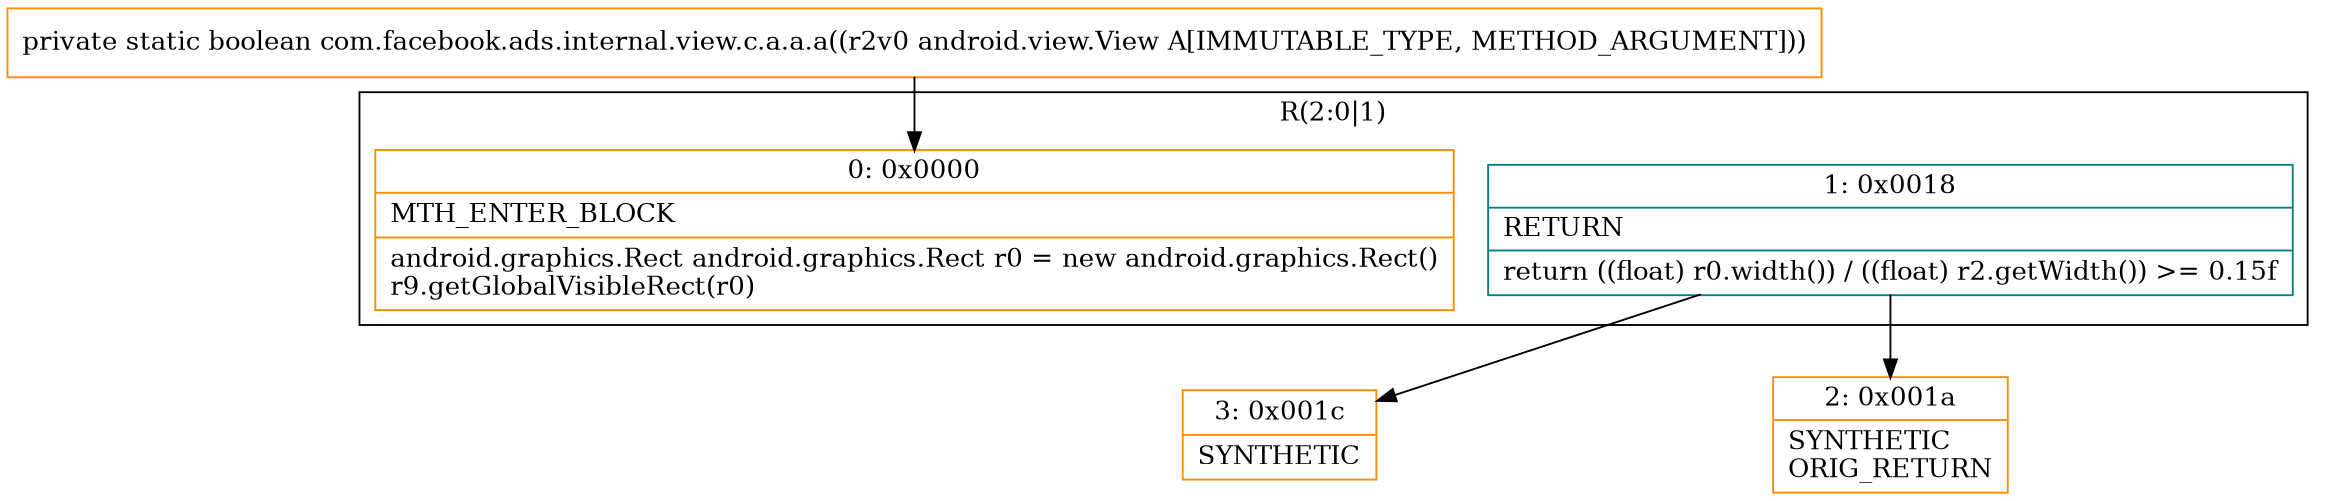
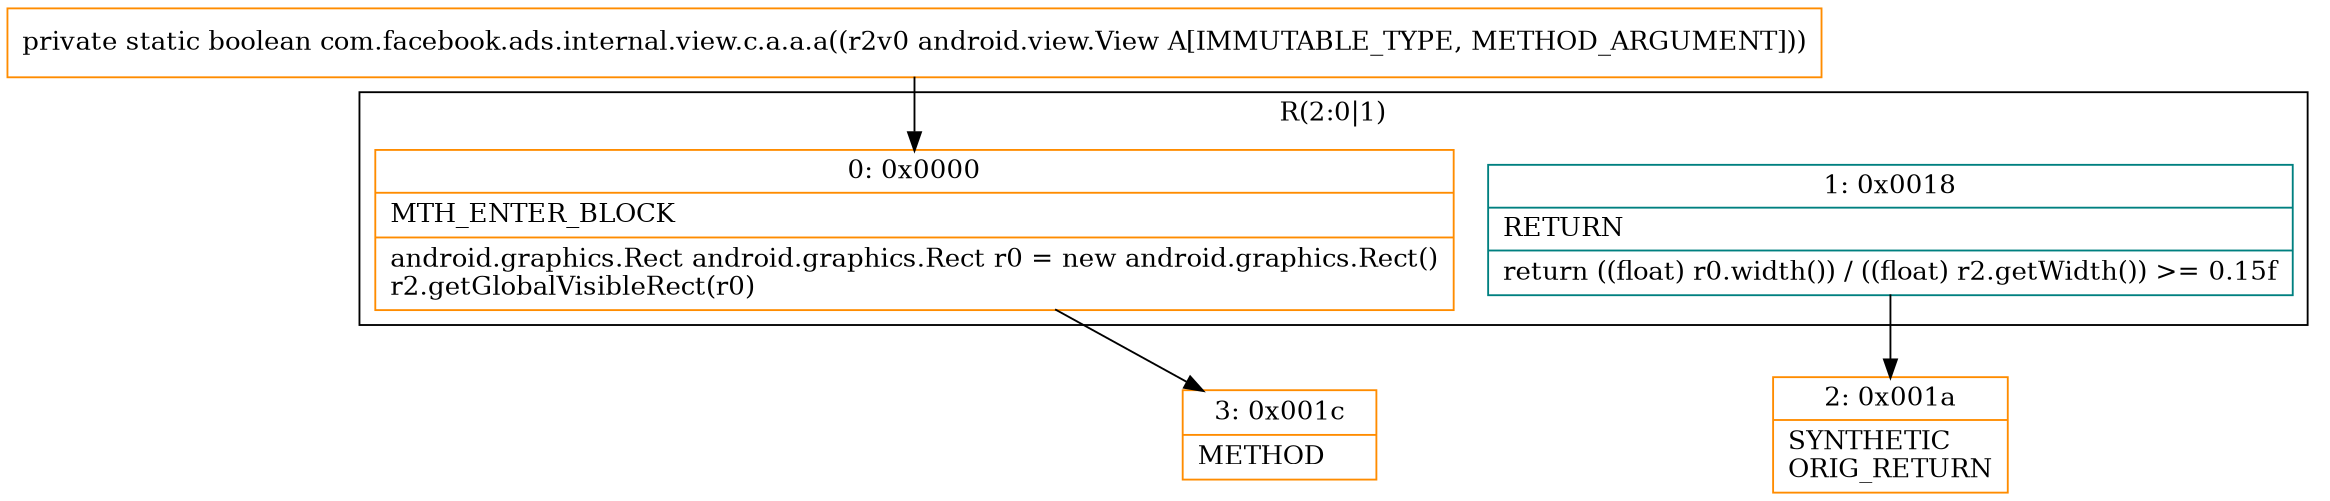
node "0: 0x0000": text "r9.getGlobalVisibleRect(r0)" -> "r2.getGlobalVisibleRect(r0)"
edge "1: 0x0018" -> "3: 0x001c": now "0: 0x0000" -> "3: 0x001c"
node "3: 0x001c": text "SYNTHETIC" -> "METHOD"
